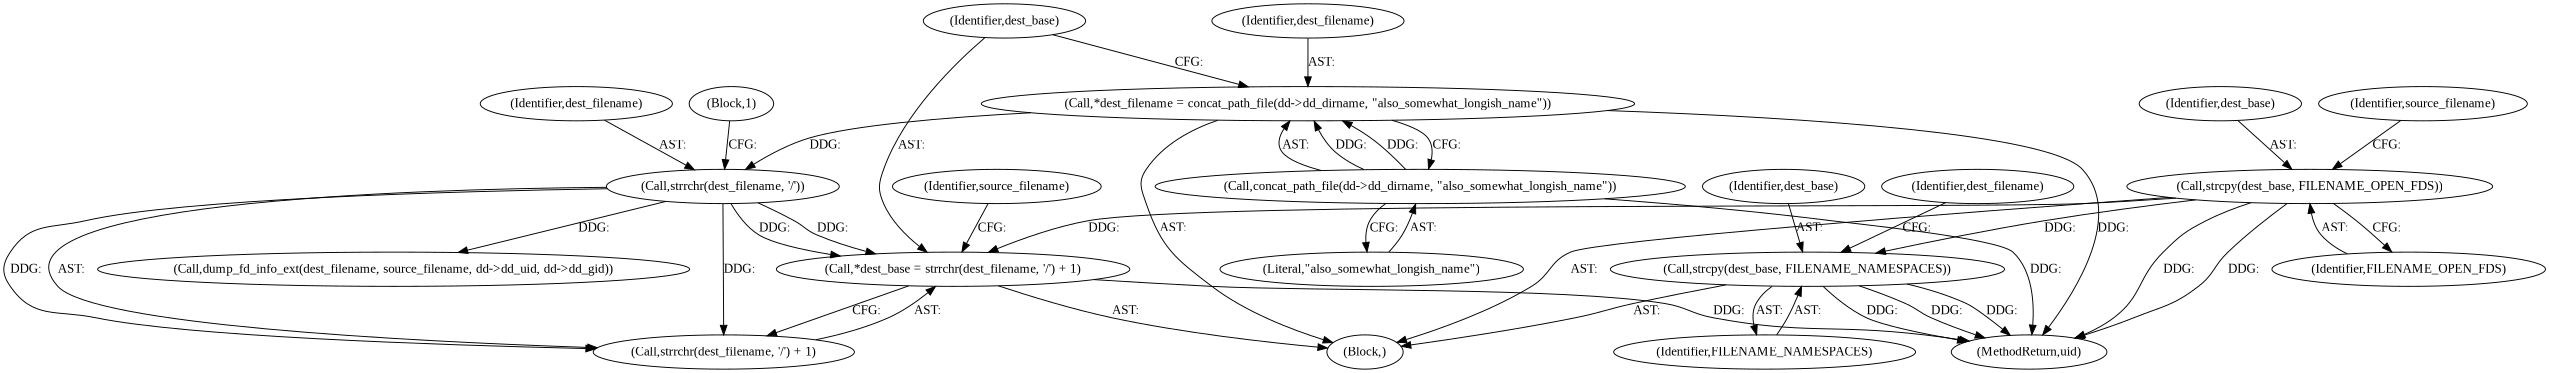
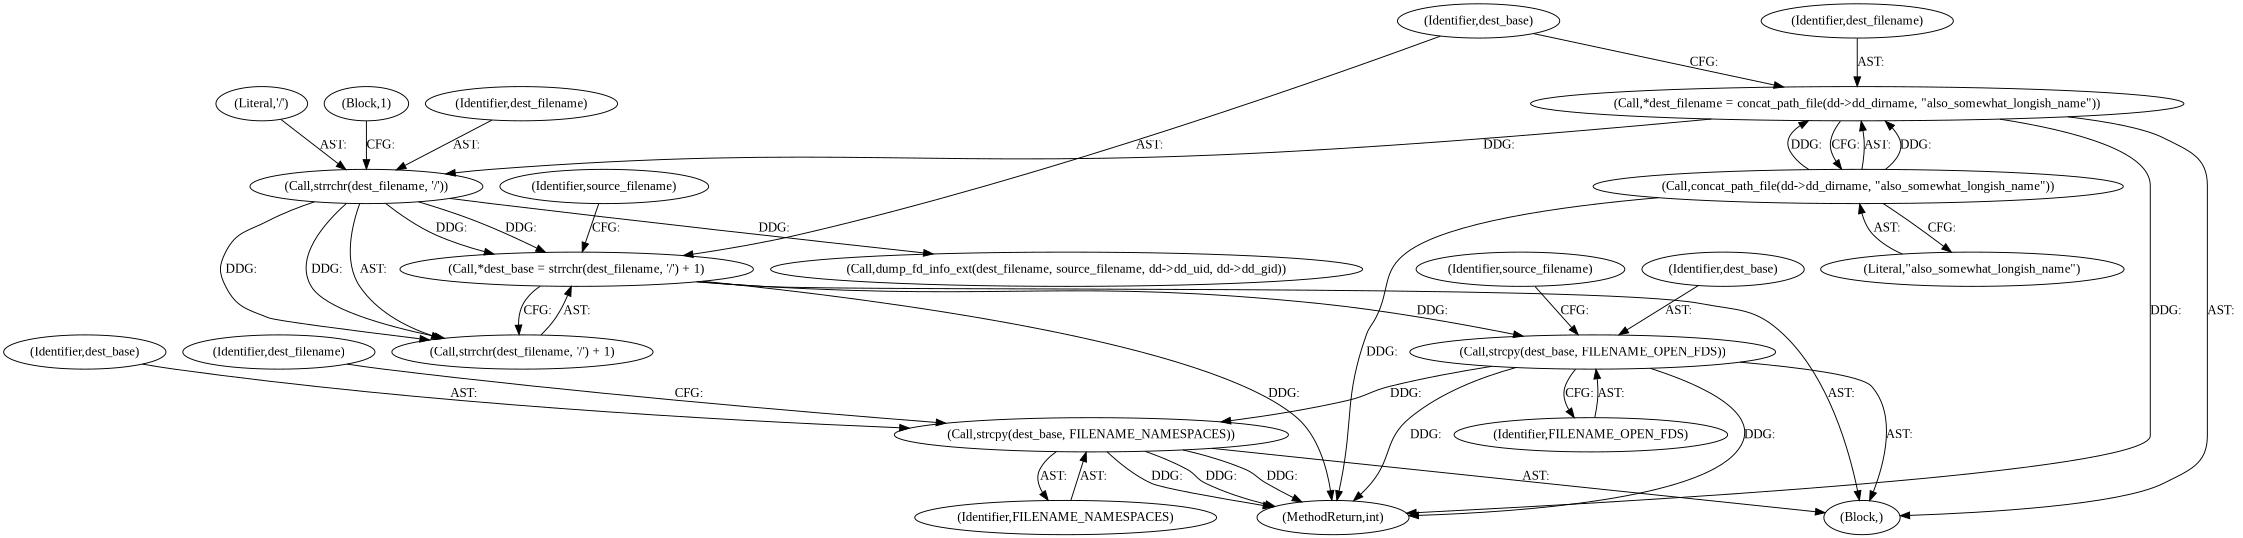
node "(Literal,'/')": added
edge "(Call,strcpy(dest_base, FILENAME_OPEN_FDS))" -> "(Call,*dest_base = strrchr(dest_filename, '/') + 1)": reversed
node "(MethodReturn,uid)": label "(MethodReturn,uid)" -> "(MethodReturn,int)"
